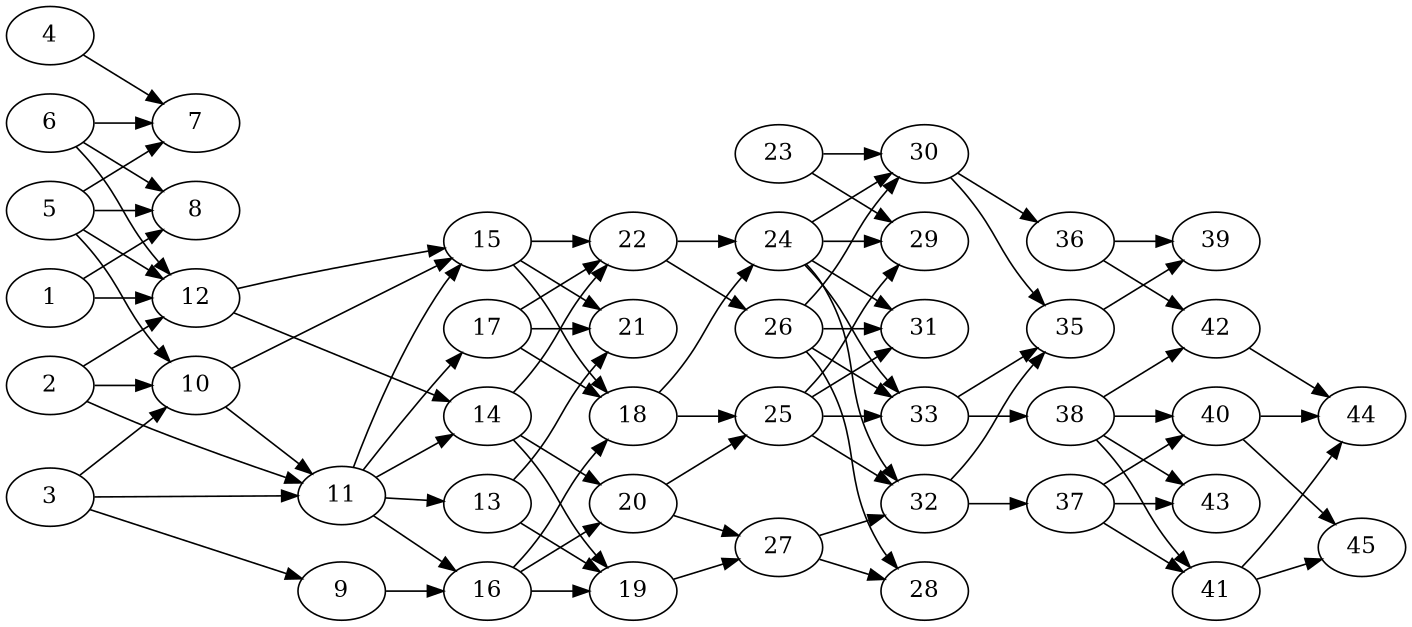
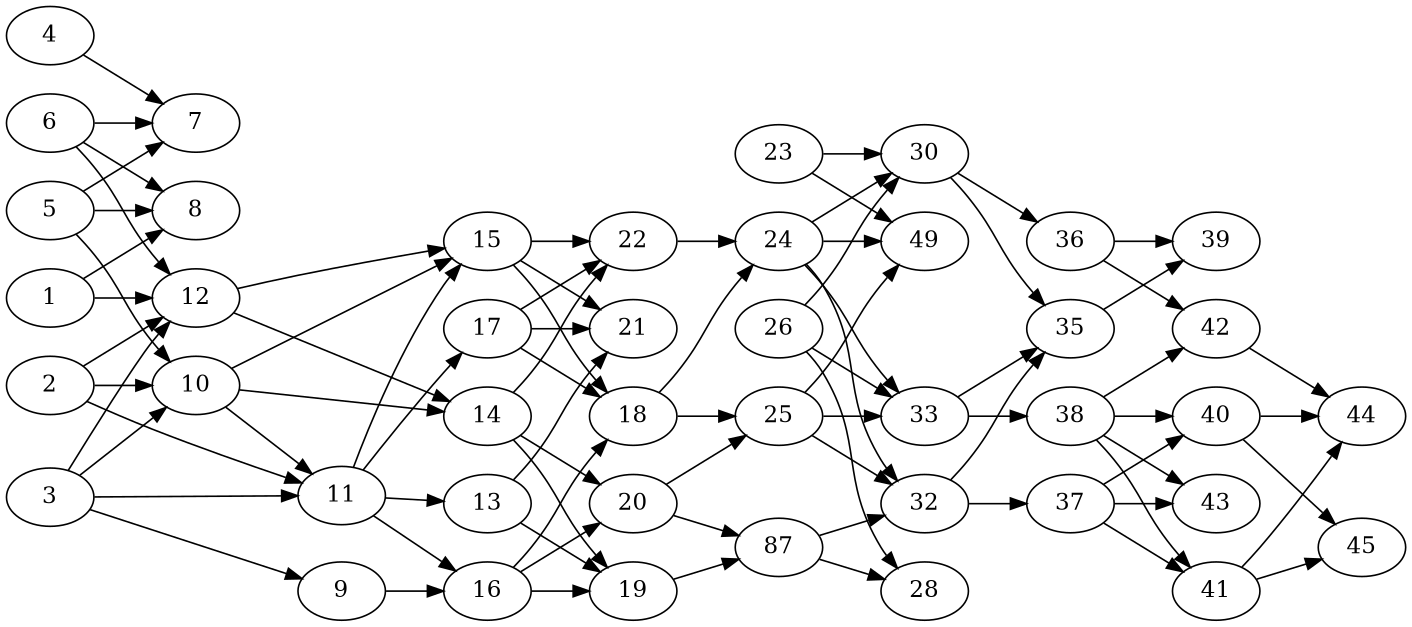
node "29": label "29" -> "49"
edge "5" -> "12": now "3" -> "12"
edge "22" -> "26": removed
node "31": removed
edge "11" -> "14": now "10" -> "14"
node "27": label "27" -> "87"
